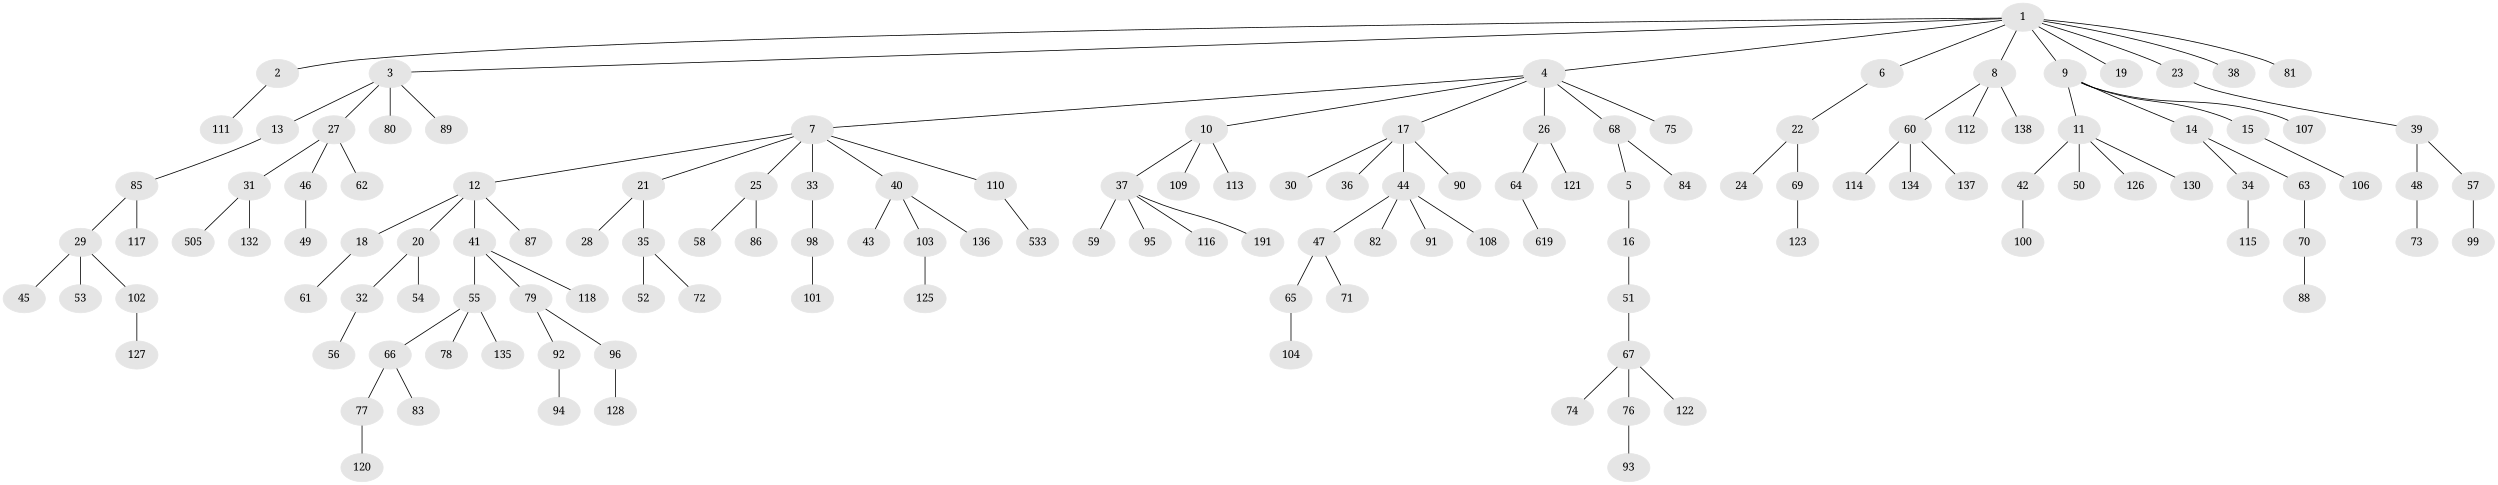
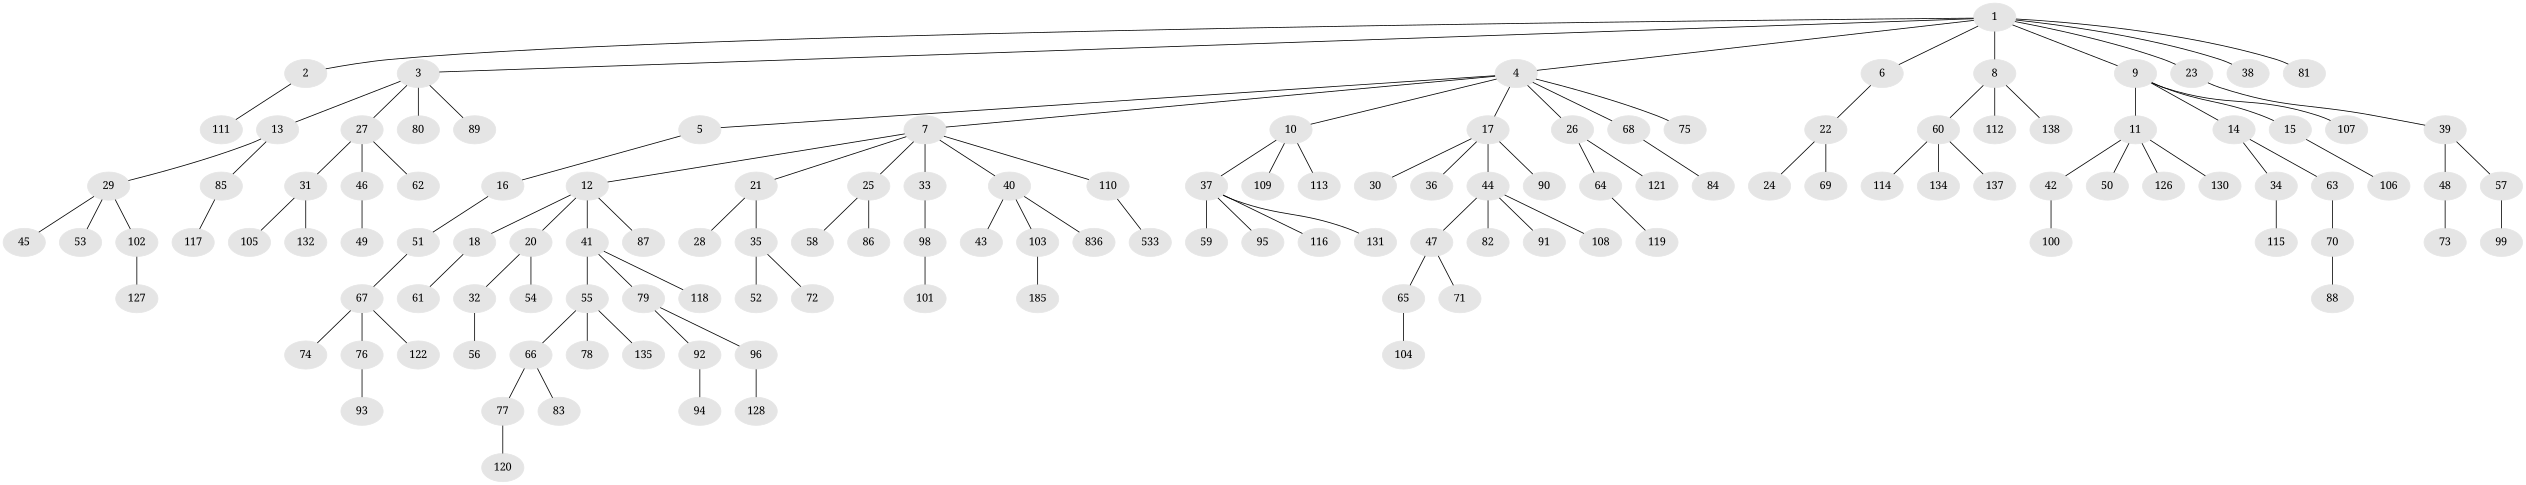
node "19": removed
edge "68" -- "5": now "4" -- "5"
edge "85" -- "29": now "13" -- "29"
node "505": label "505" -> "105"
node "136": label "136" -> "836"
node "191": label "191" -> "131"
node "619": label "619" -> "119"
node "123": removed
node "125": label "125" -> "185"
